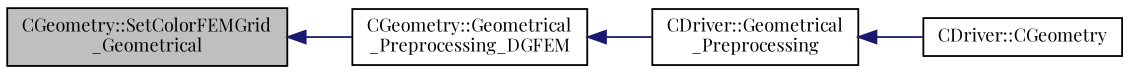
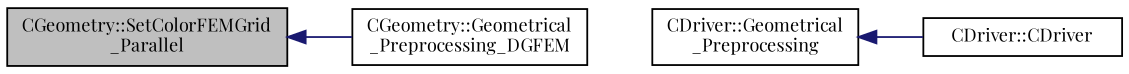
node "CGeometry::SetColorFEMGrid _Geometrical": label "CGeometry::SetColorFEMGrid _Geometrical" -> "CGeometry::SetColorFEMGrid _Parallel"
edge "CDriver::Geometrical _Preprocessing" -> "CGeometry::Geometrical _Preprocessing_DGFEM": removed
node "CDriver::CGeometry": label "CDriver::CGeometry" -> "CDriver::CDriver"
